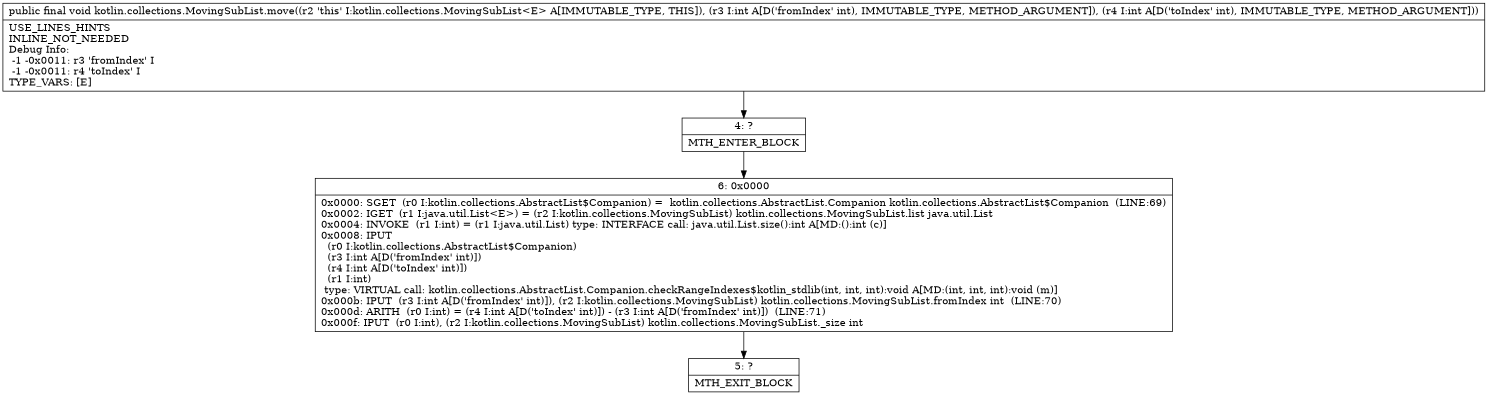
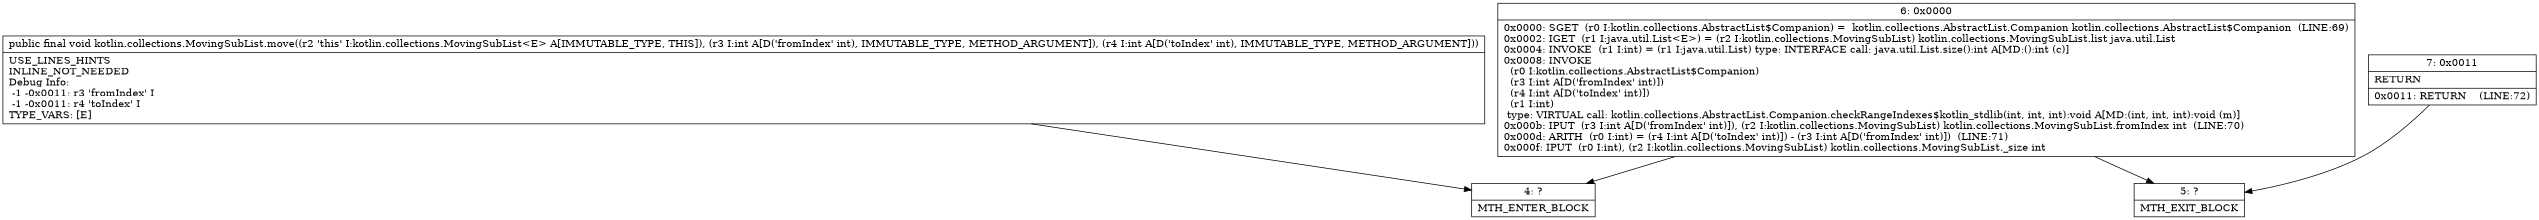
node "7: 0x0011": added
edge "4: ?" -> "6: 0x0000": reversed
node "6: 0x0000": text "0x0008: IPUT" -> "0x0008: INVOKE"
